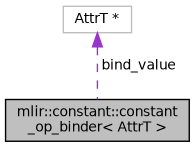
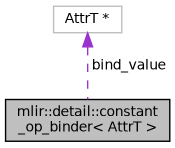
node "mlir::constant::constant _op_binder< AttrT >": label "mlir::constant::constant _op_binder< AttrT >" -> "mlir::detail::constant _op_binder< AttrT >"
